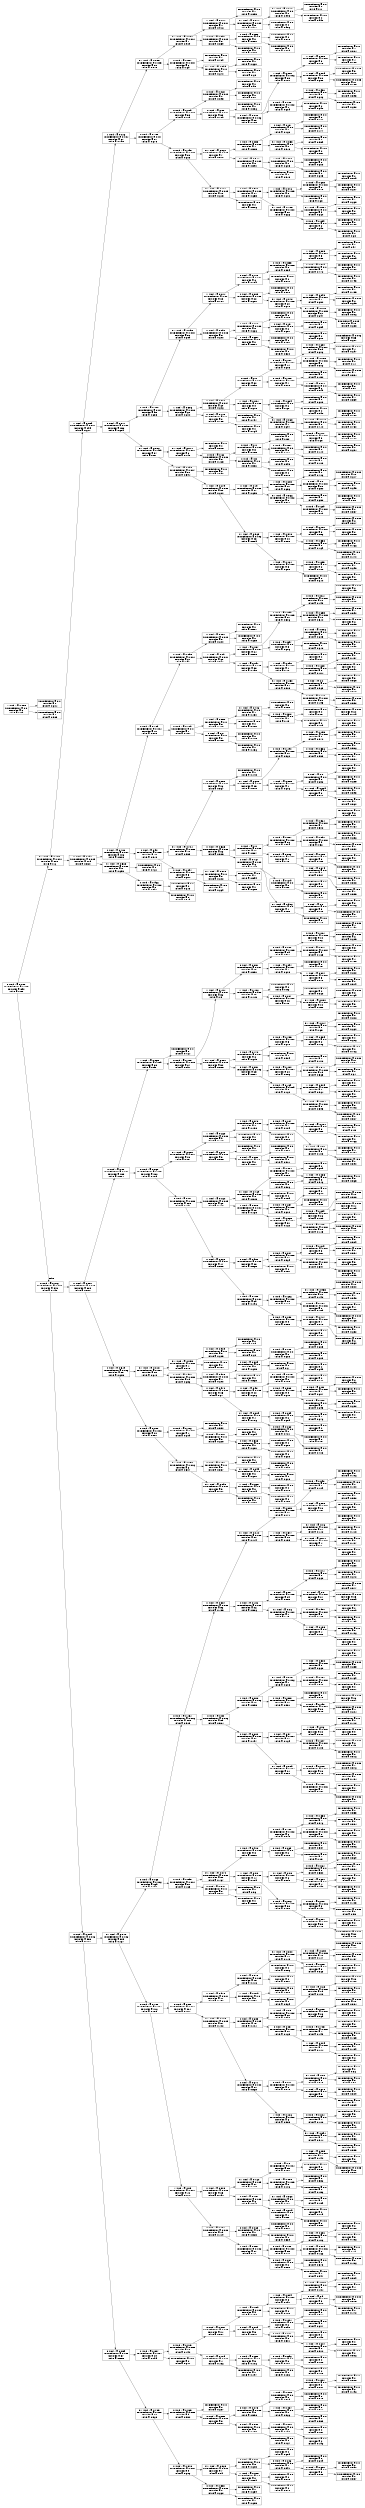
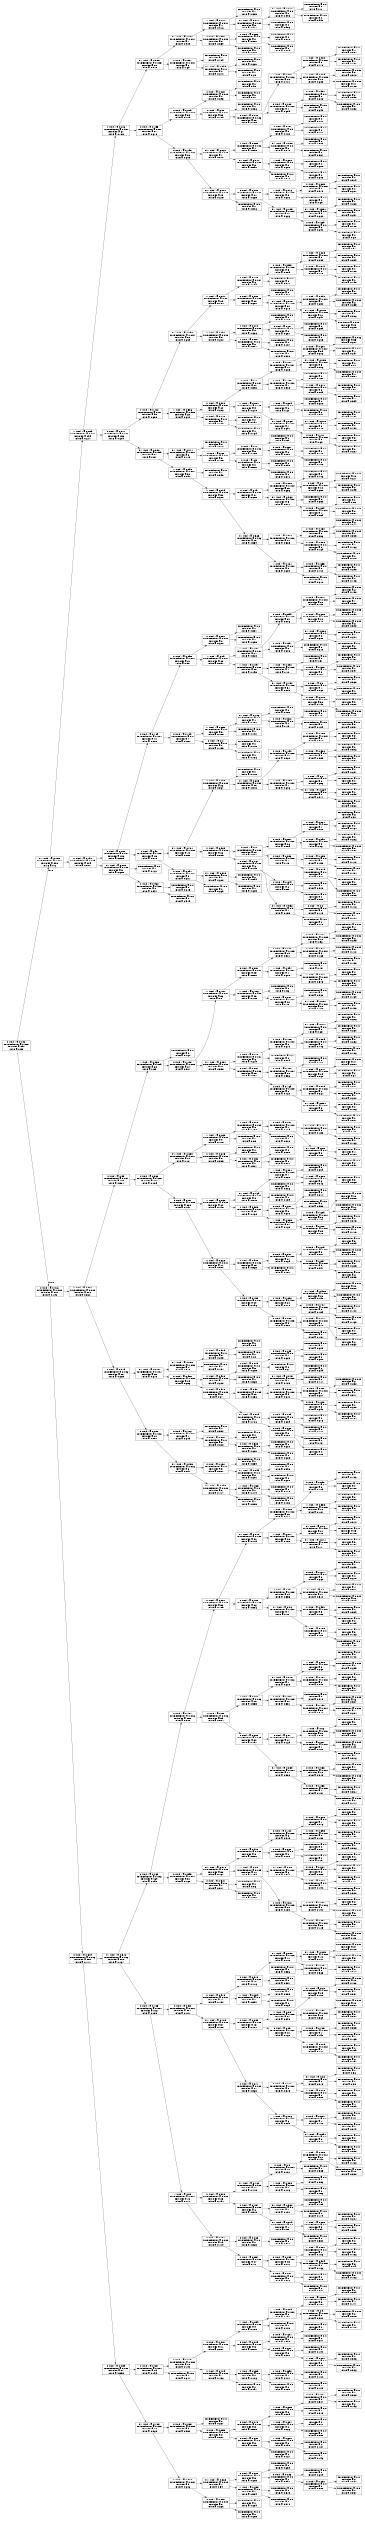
edge "SW mod <= 0.579 squared_error = 0.0 samples = 4 value = 0.58" -> "W mod <= 0.155 squared_error = 0.0 samples = 3 value = 0.59": added
node "squared_error = -0.0 samples = 1 value = 0.539": removed
